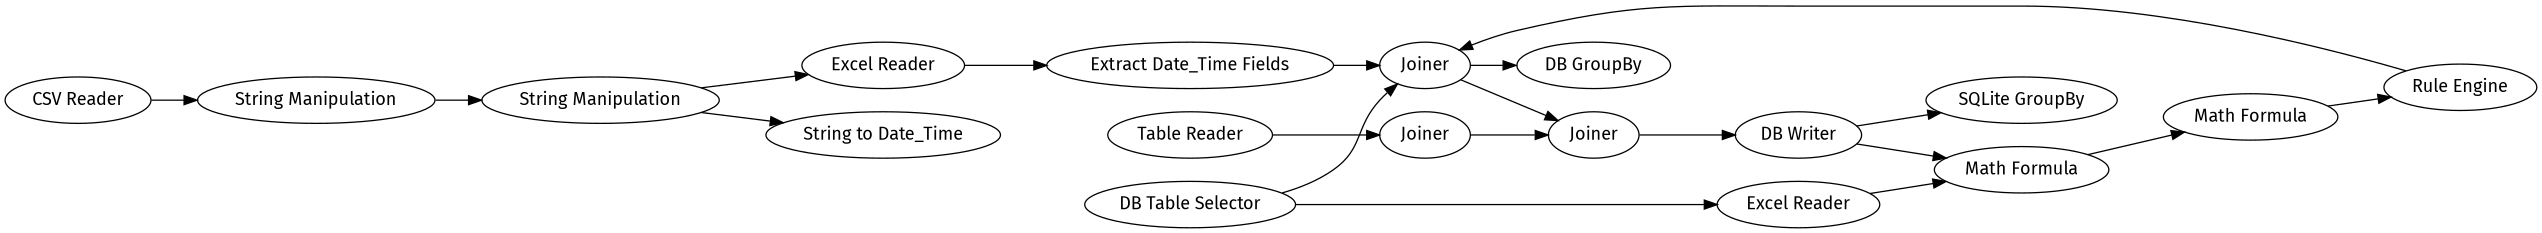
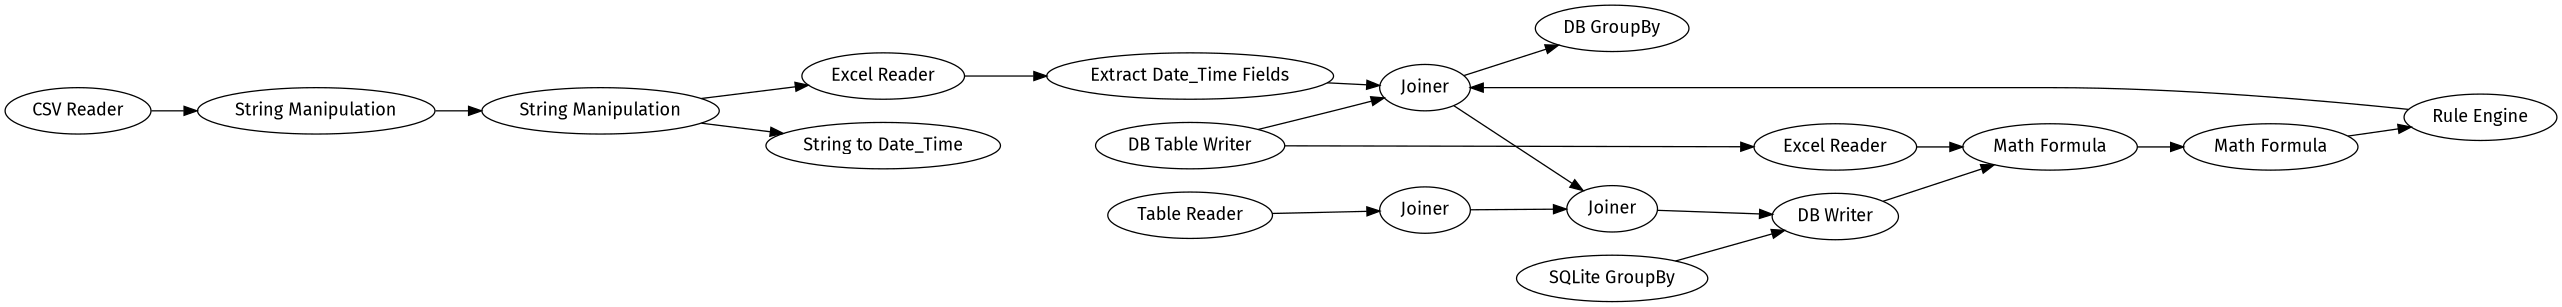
edge "DB Writer" -> "SQLite GroupBy": reversed
node "DB Table Selector": label "DB Table Selector" -> "DB Table Writer"
